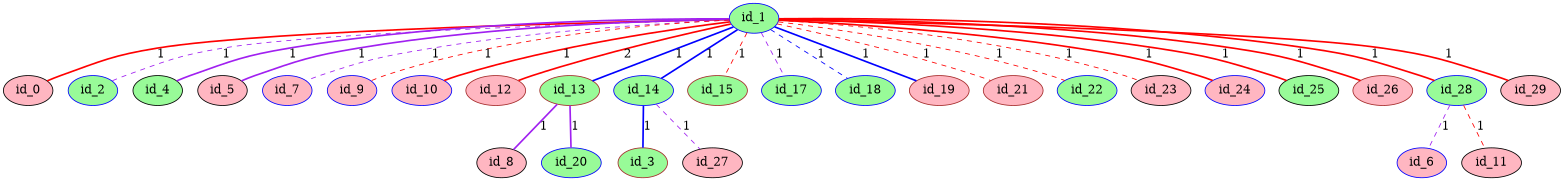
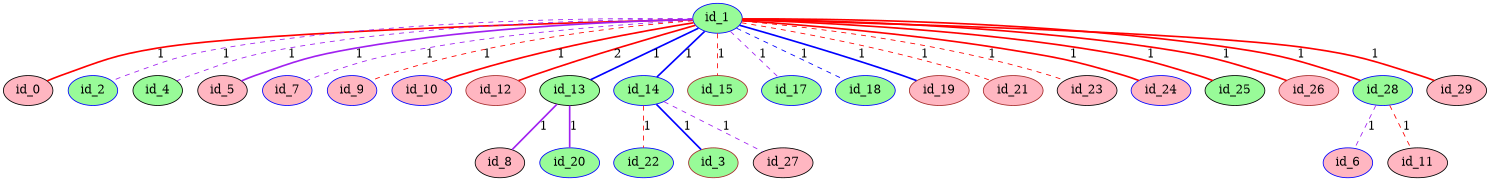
edge "id_1" -- "id_4": style bold -> dashed
edge "id_1" -- "id_22": now "id_14" -- "id_22"
node "id_13": color brown -> black
